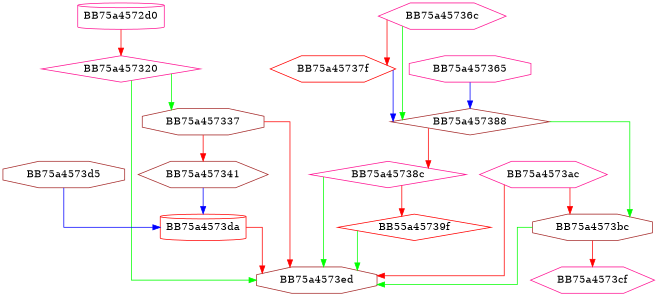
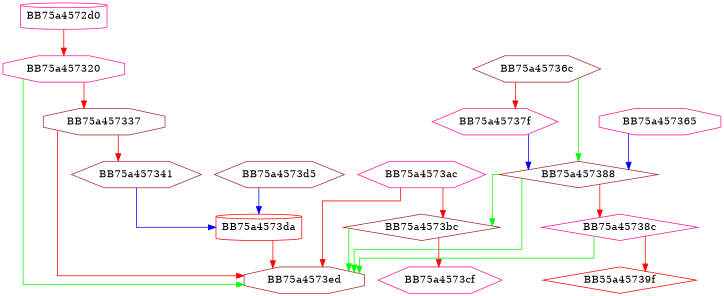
node "BB75a45736c": color deeppink -> brown
node "BB75a457320": shape diamond -> octagon
node "BB75a45737f": color red -> deeppink
edge "BB75a457320" -> "BB75a457337": color green -> red
node "BB75a4573d5": shape octagon -> hexagon
node "BB75a4573bc": shape octagon -> diamond
edge "BB55a45739f" -> "BB75a4573ed": now "BB75a457388" -> "BB75a4573ed"
